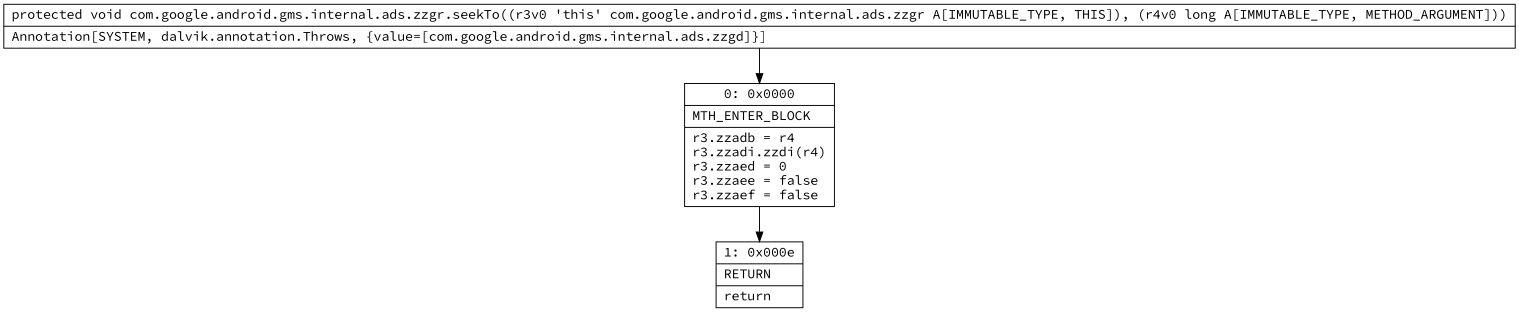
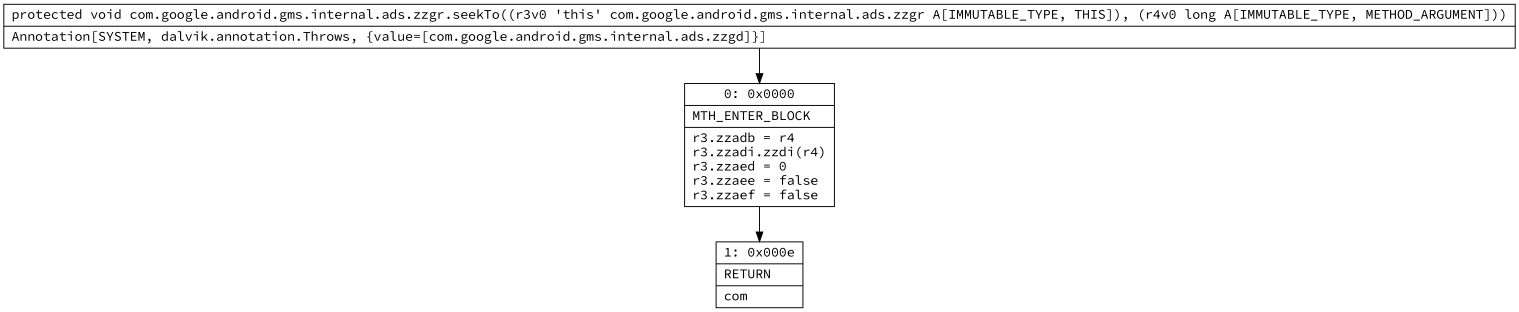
node "1: 0x000e": text "return" -> "com"
